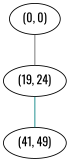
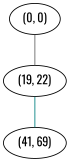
node "(19, 24)": label "(19, 24)" -> "(19, 22)"
node "(41, 49)": label "(41, 49)" -> "(41, 69)"
